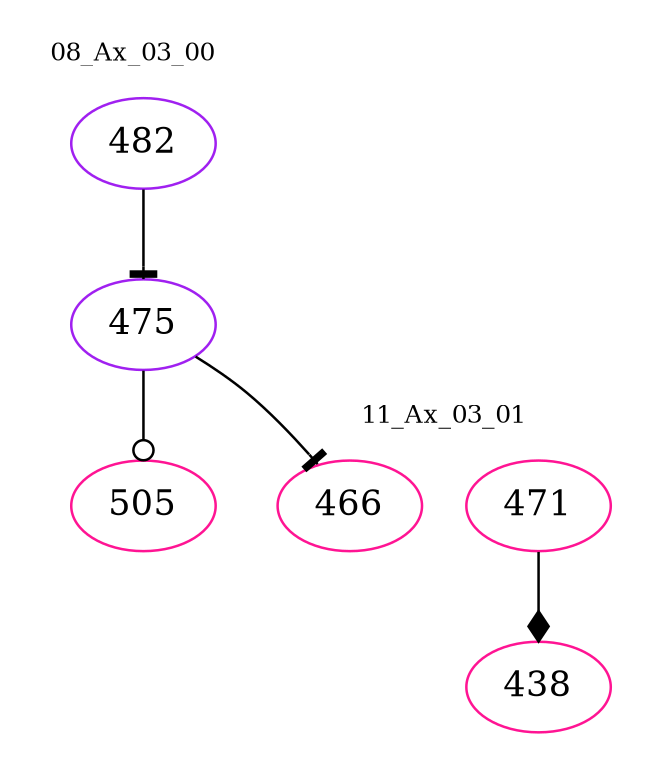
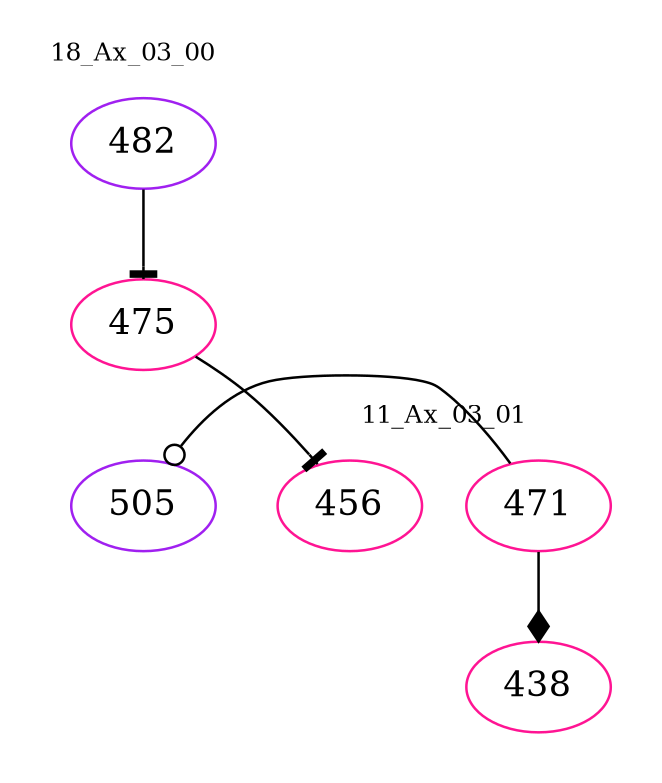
cluster "08_Ax_03_00": label "08_Ax_03_00" -> "18_Ax_03_00"
node "475": color purple -> deeppink
edge "475" -> "505": now "471" -> "505"
node "505": color deeppink -> purple
node "466": label "466" -> "456"
